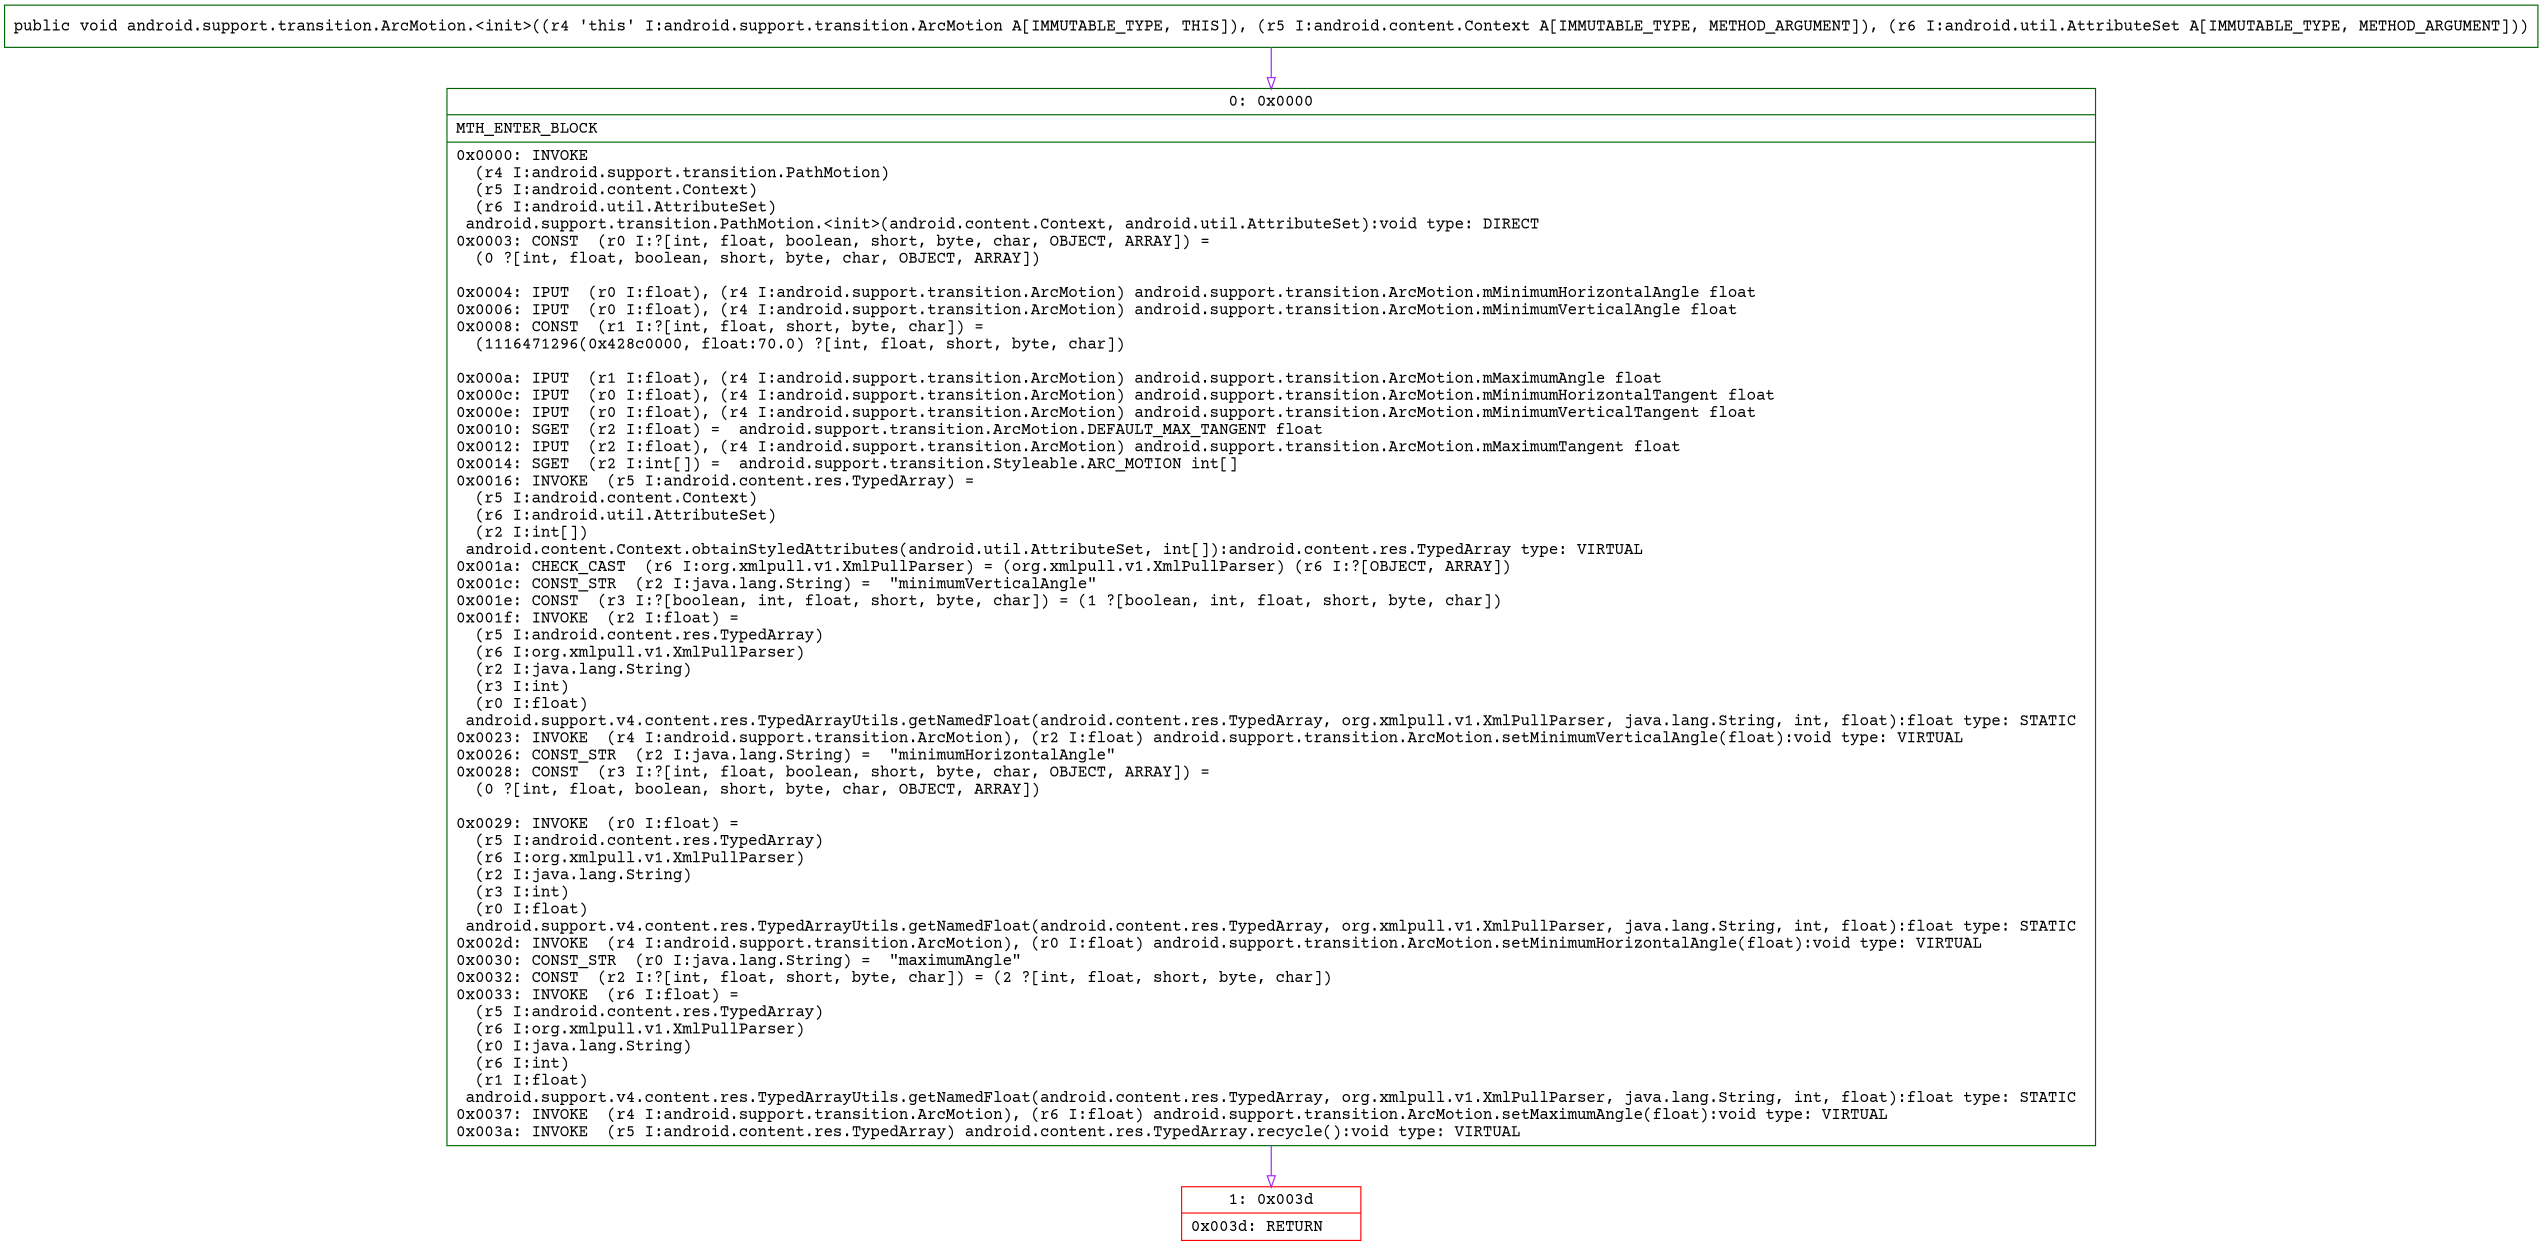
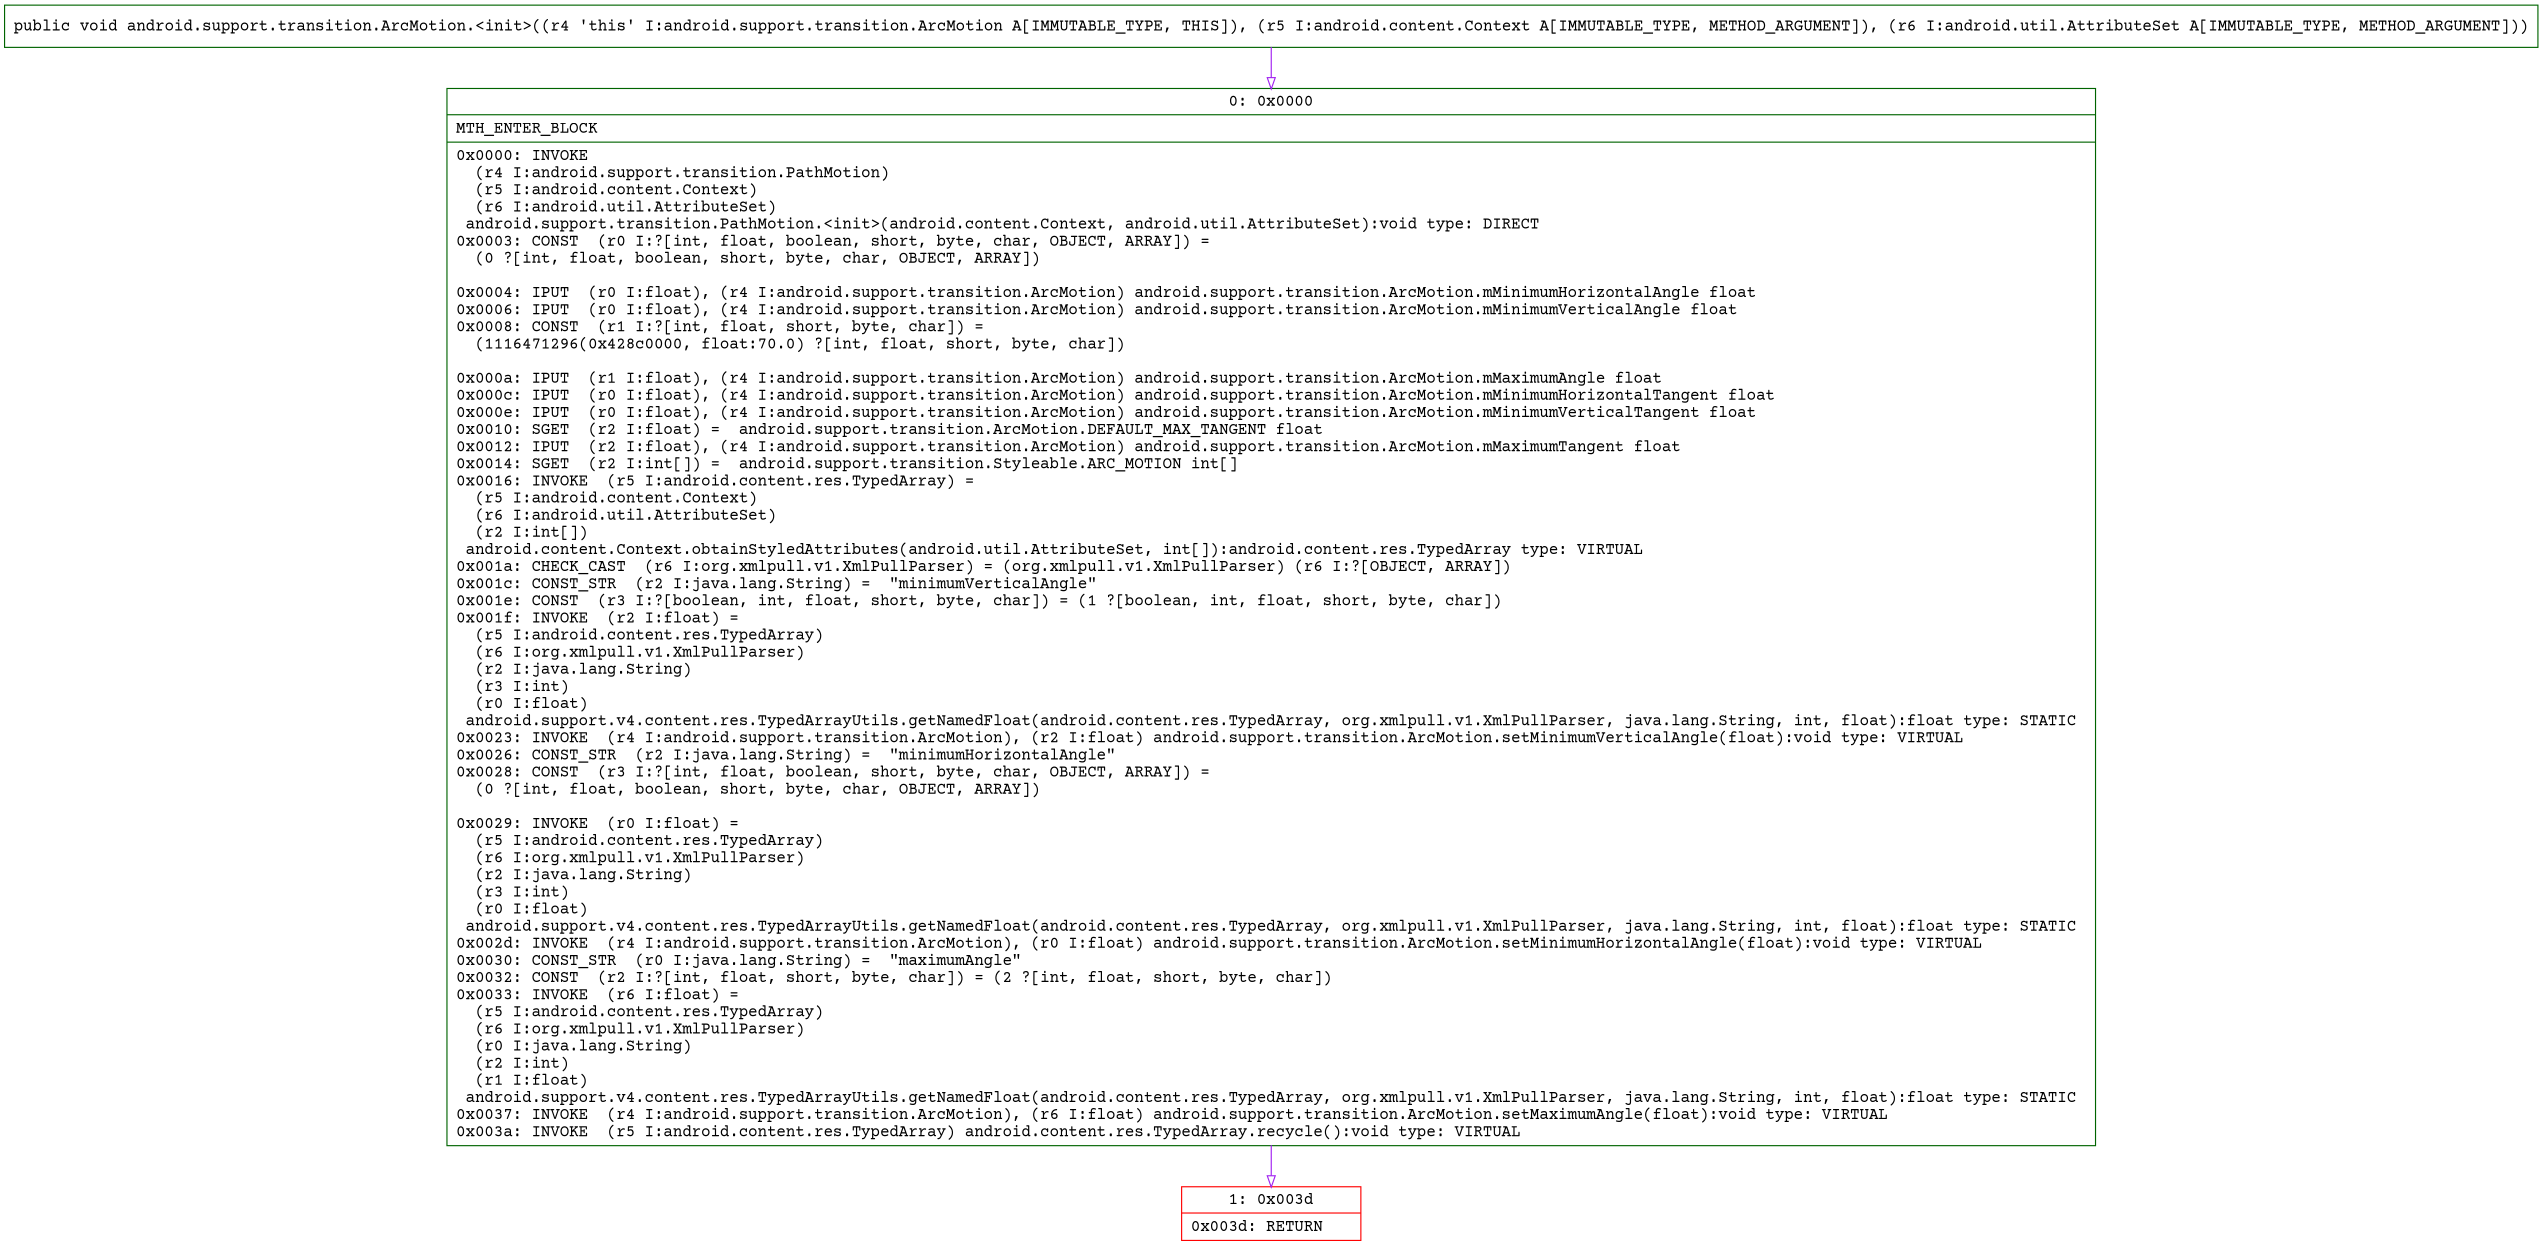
node "0: 0x0000": text "(r6 I:int)" -> "(r2 I:int)"
